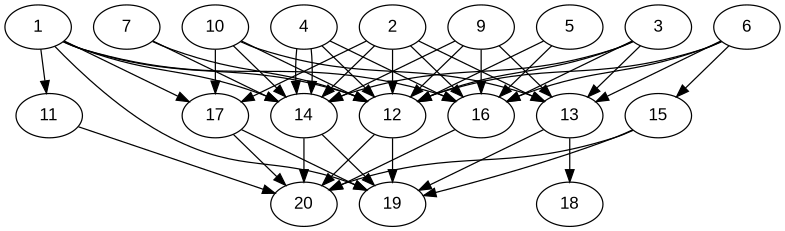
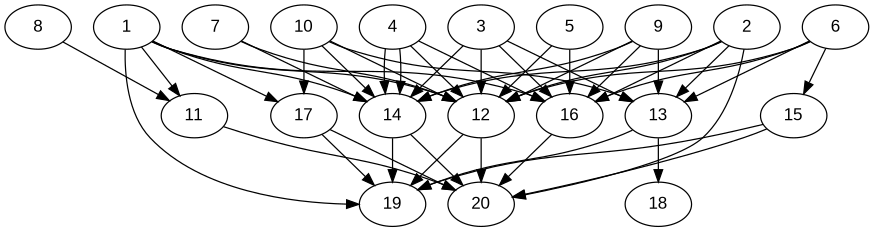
node "8": added
edge "2" -> "17": now "2" -> "20"
